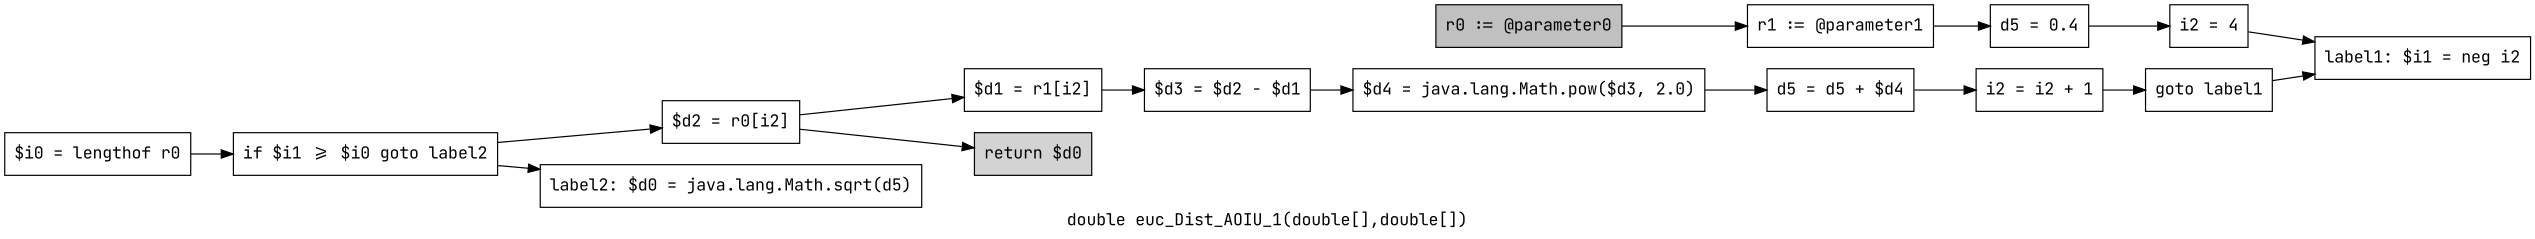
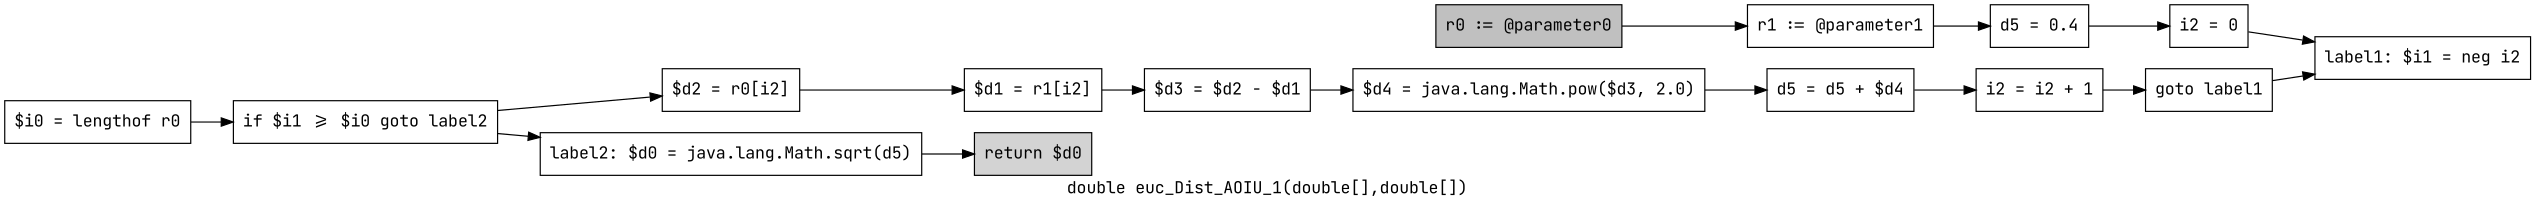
node "i2 = 4": label "i2 = 4" -> "i2 = 0"
edge "$d2 = r0[i2]" -> "return $d0": now "label2: $d0 = java.lang.Math.sqrt(d5)" -> "return $d0"
